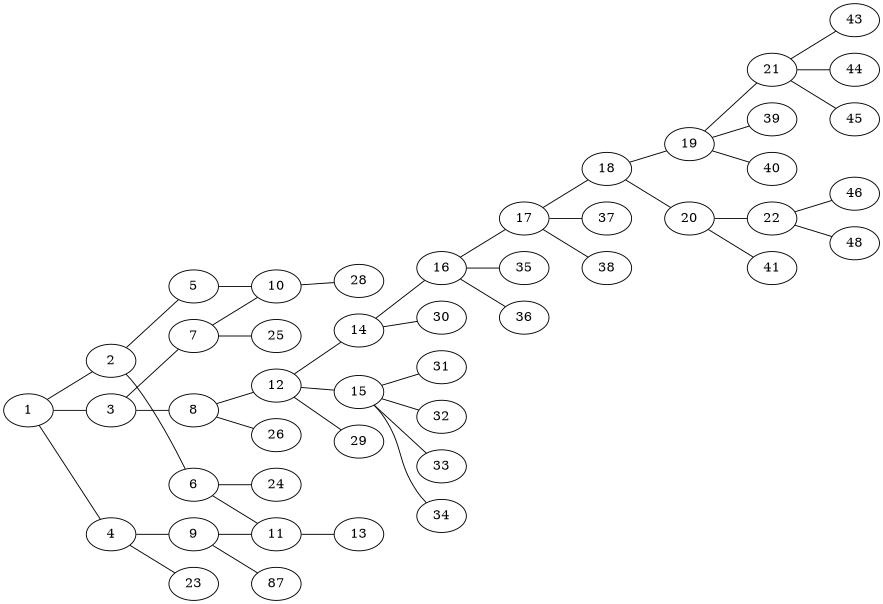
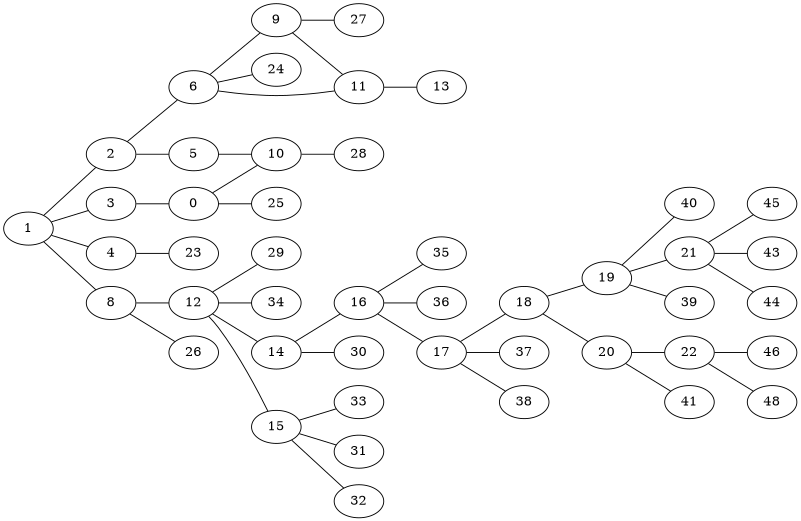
node "7": label "7" -> "0"
edge "3" -- "8": now "1" -- "8"
edge "15" -- "34": now "12" -- "34"
edge "4" -- "9": now "6" -- "9"
node "87": label "87" -> "27"
